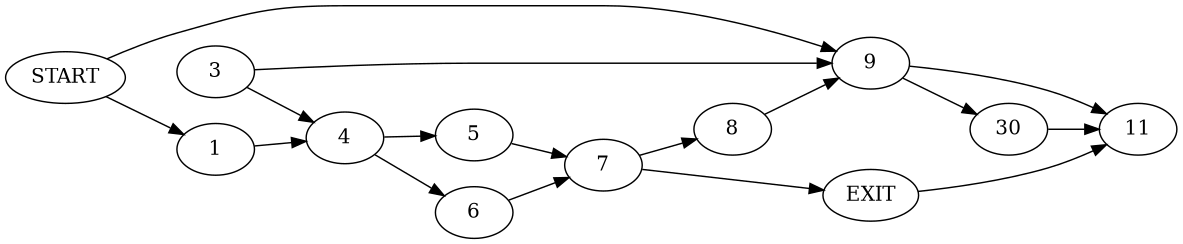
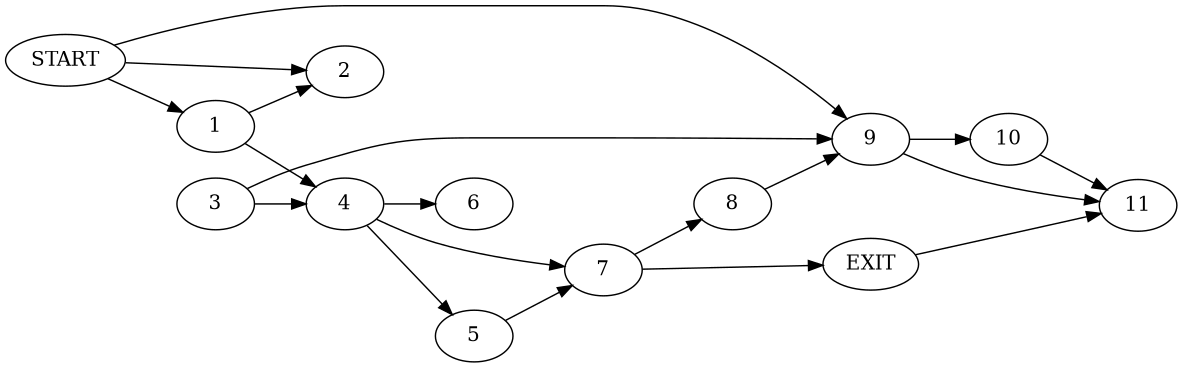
node "2": added
node "30": label "30" -> "10"
edge "6" -> "7": now "4" -> "7"
